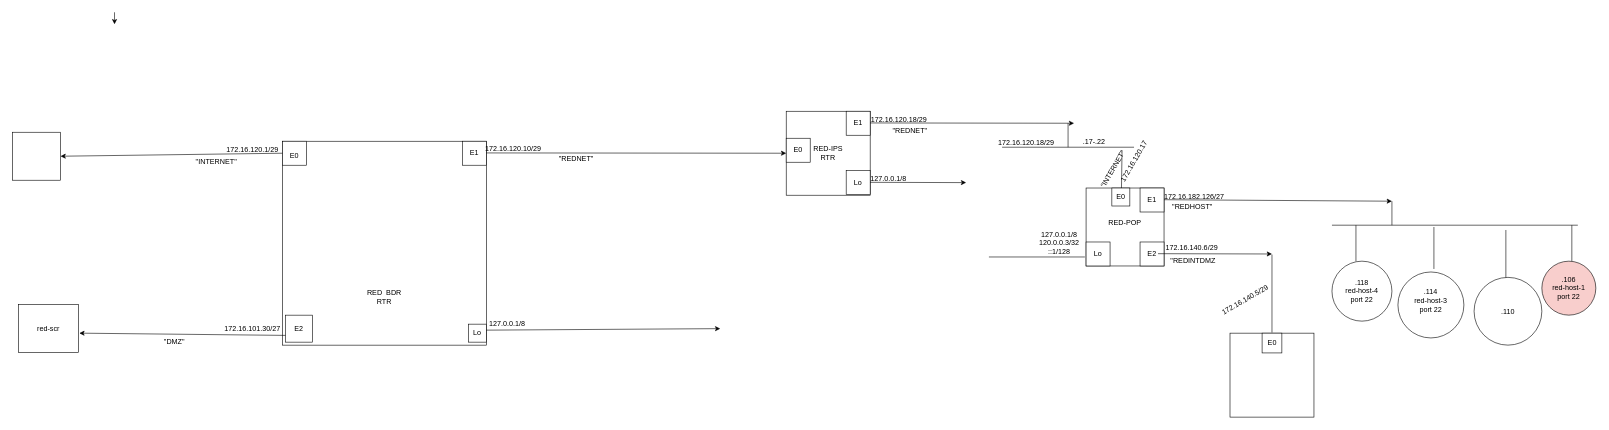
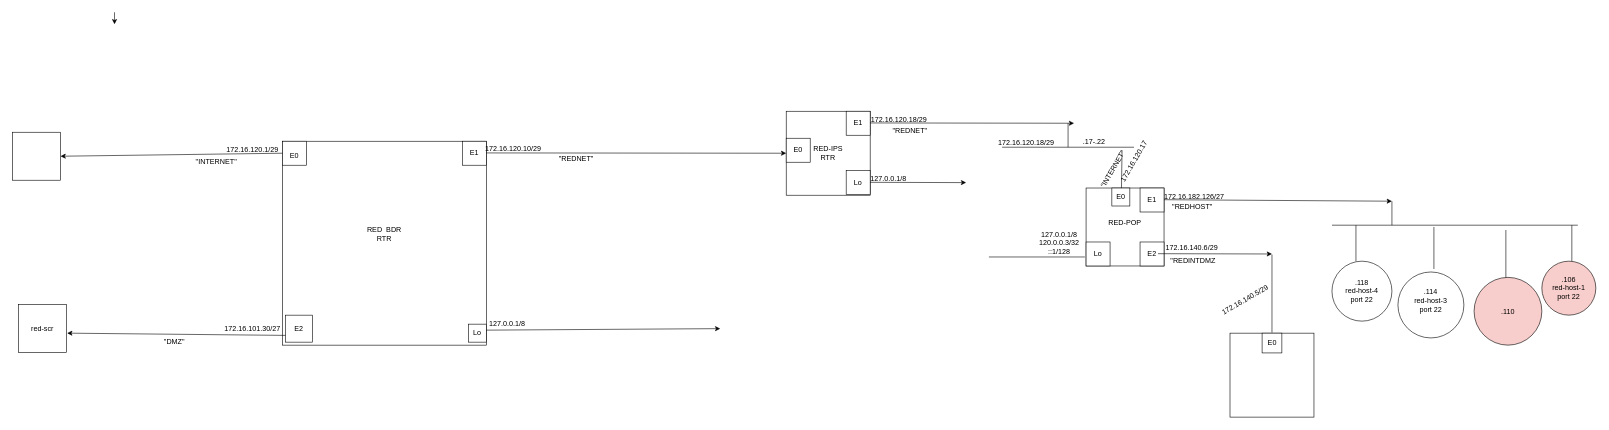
node "RED BDR RTR": moved (384, 297) -> (384, 234)
node ".110": fillcolor #ffffff -> #f8cecc
node "red-scr": size 60x48 -> 48x48
